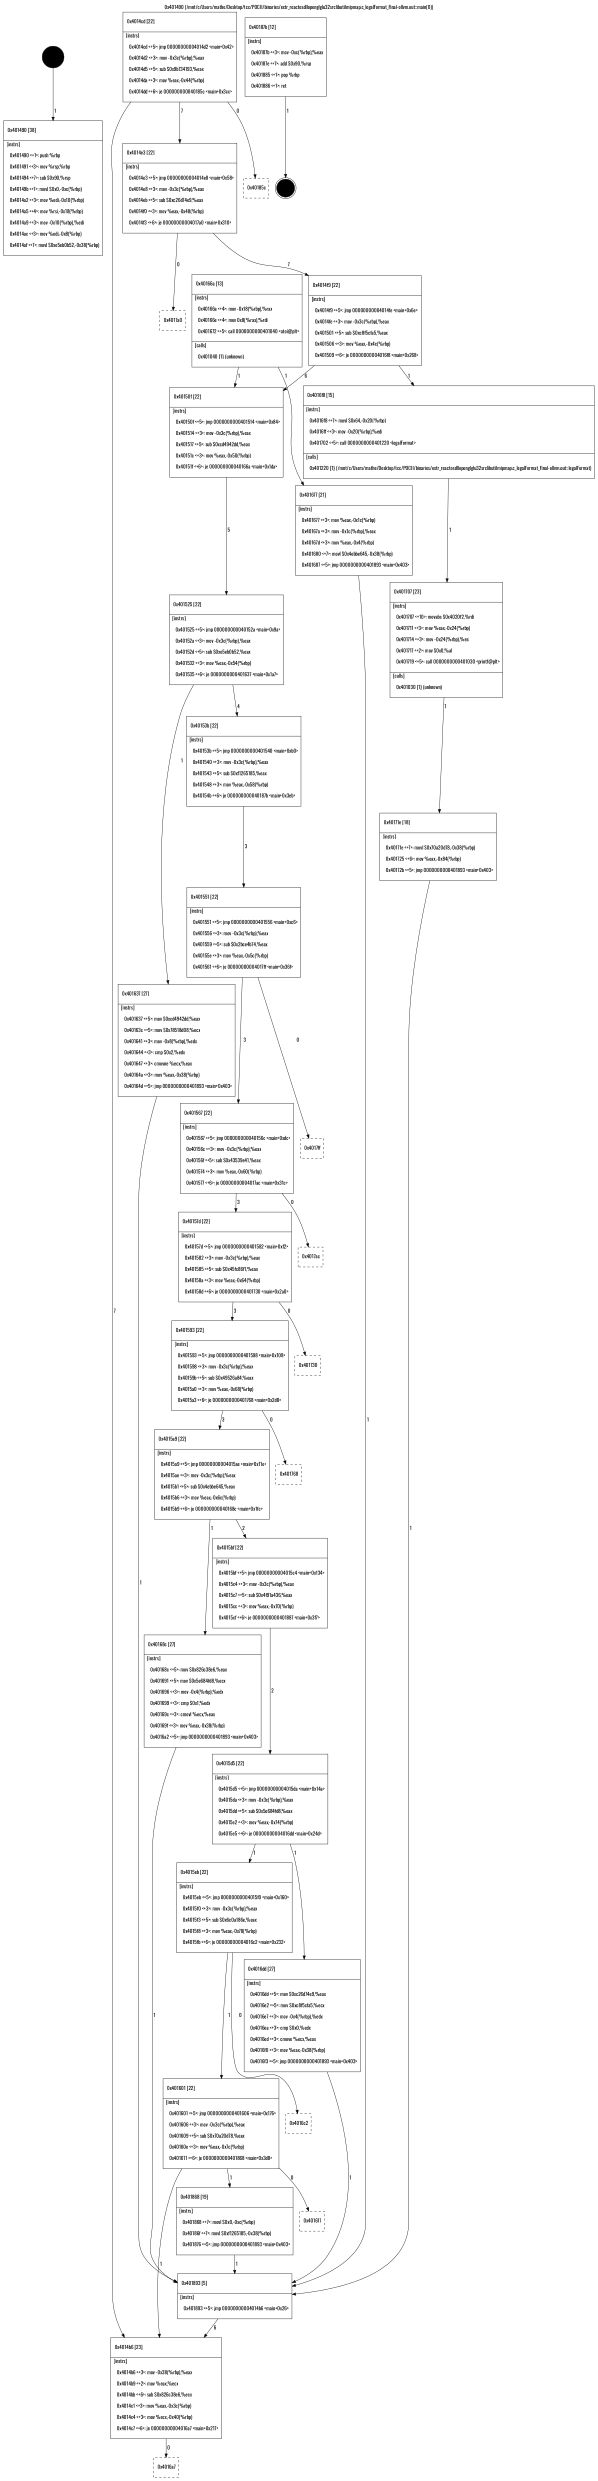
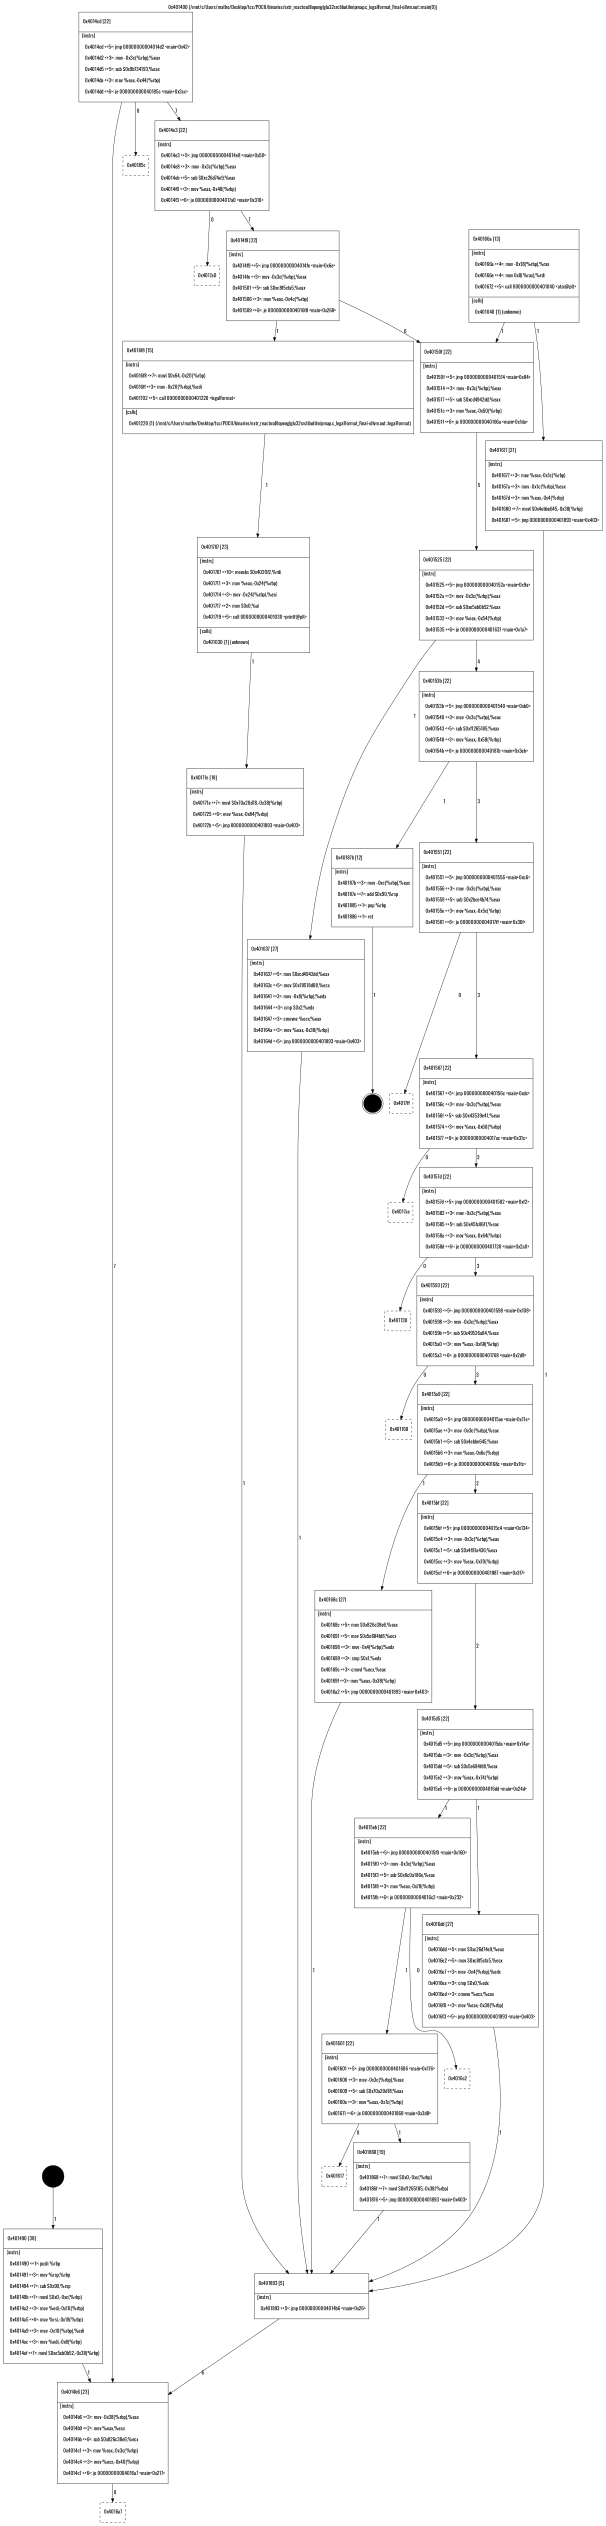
edge "0x40153b [22]" -> "0x40187b [12]": added, label "1"
edge "0x401601 [22]" -> "0x4014b6 [23]": now "0x401490 [38]" -> "0x4014b6 [23]"
